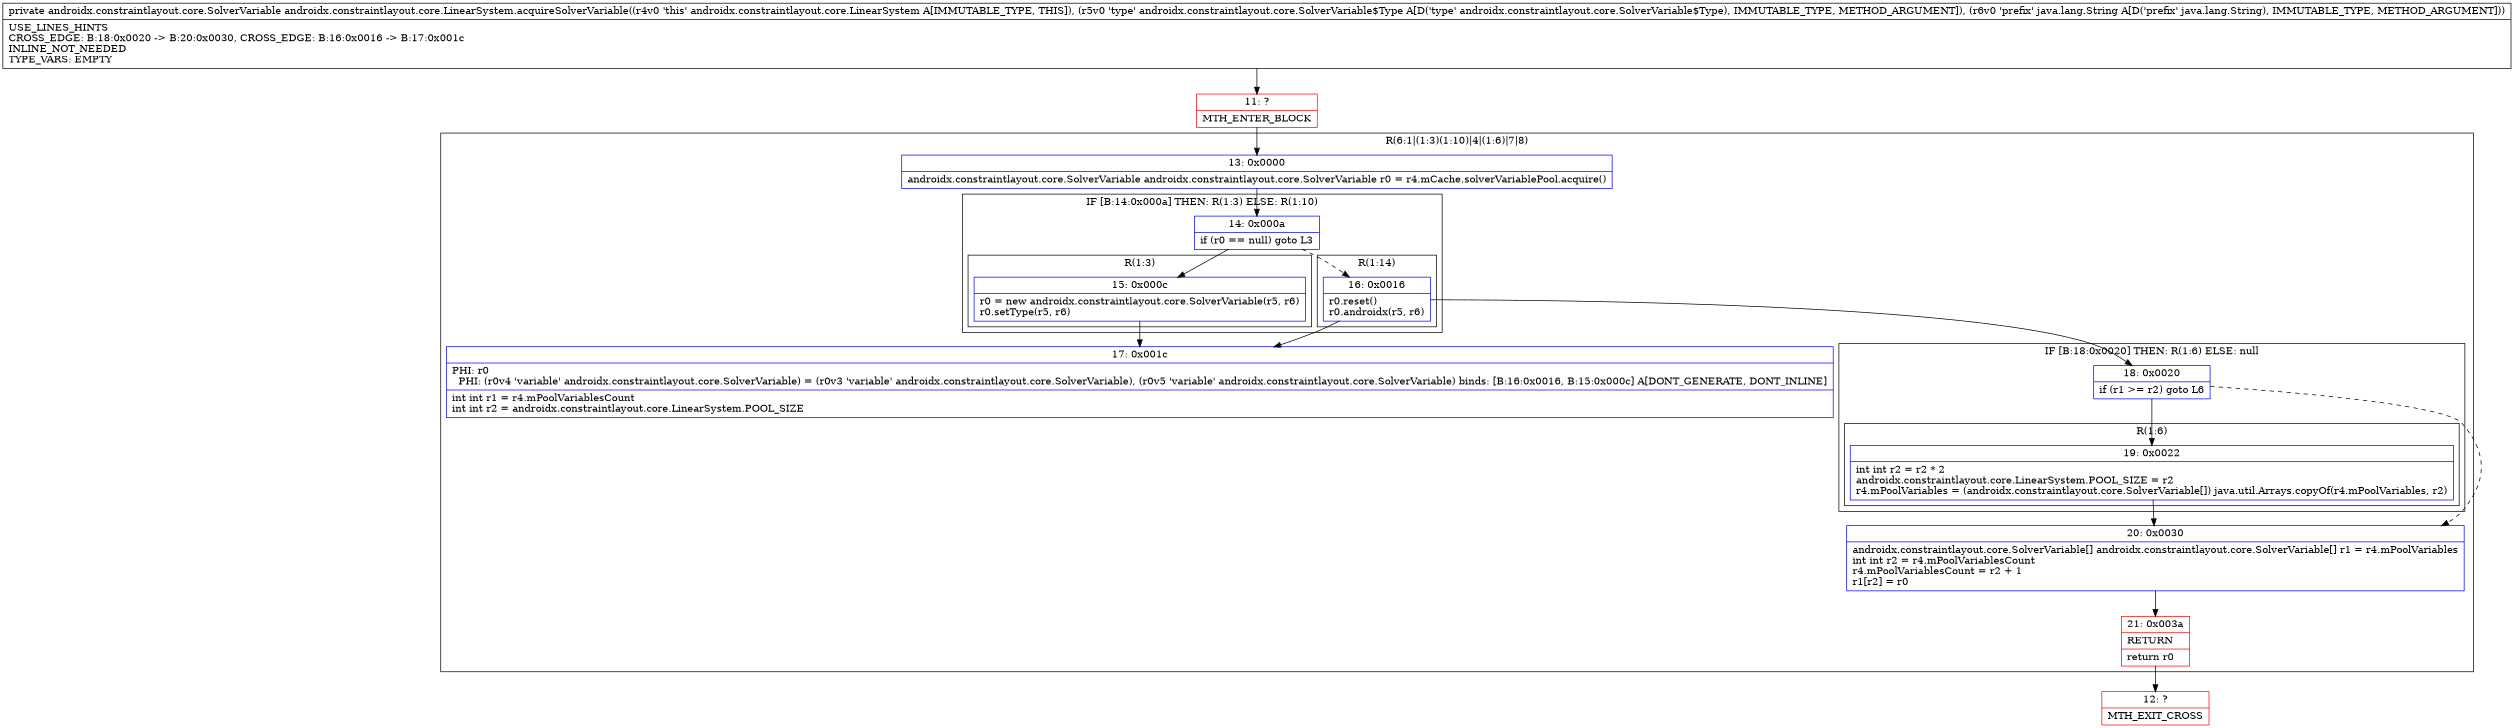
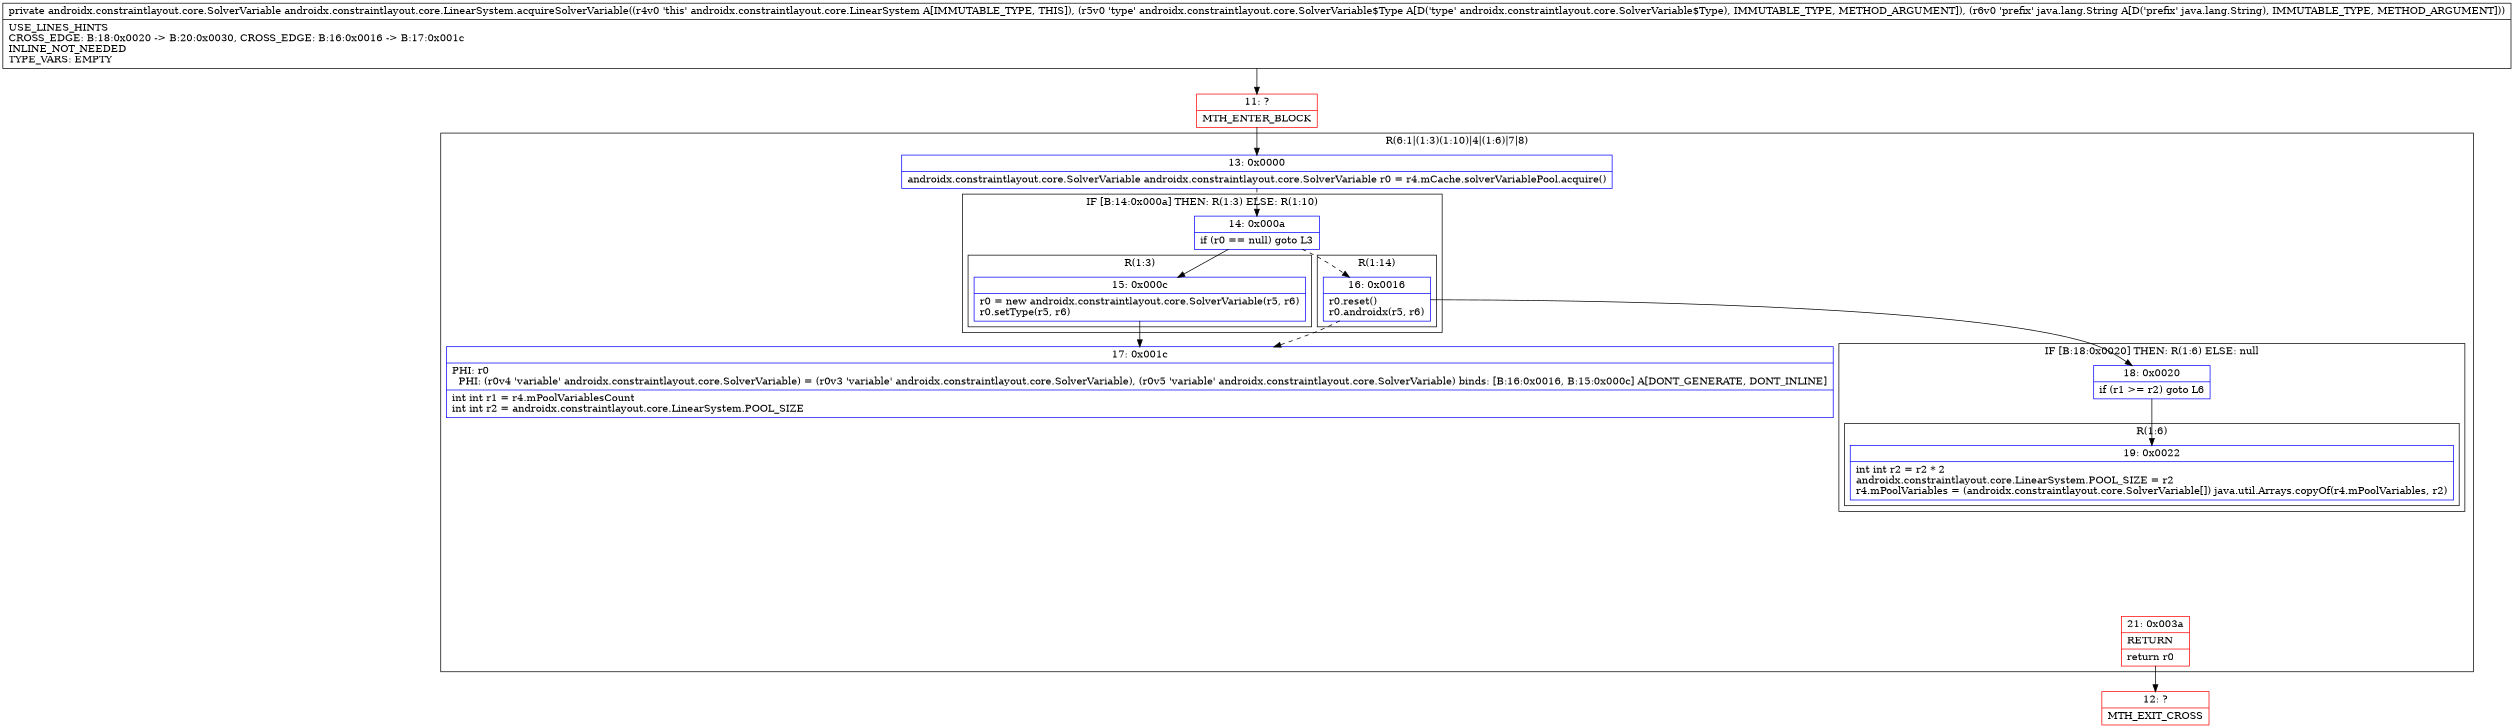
edge "13: 0x0000" -> "14: 0x000a": style solid -> dashed
edge "16: 0x0016" -> "17: 0x001c": style solid -> dashed
node "20: 0x0030": removed
